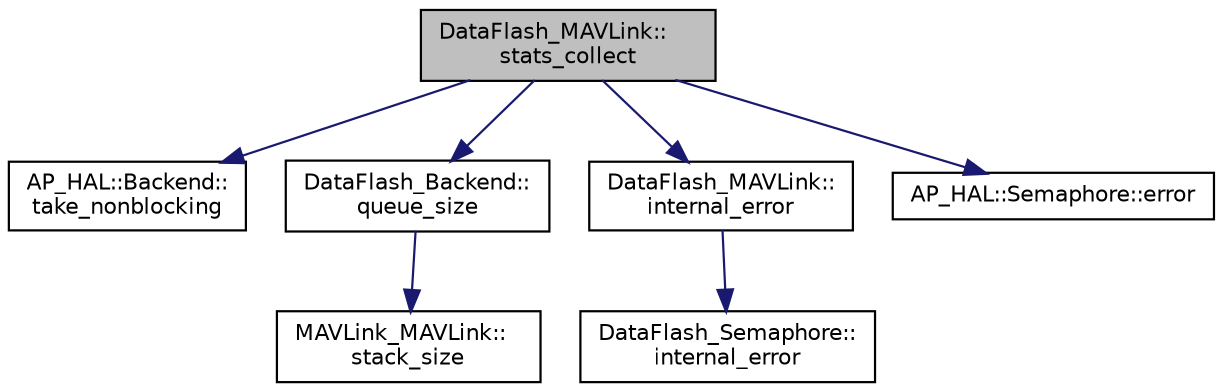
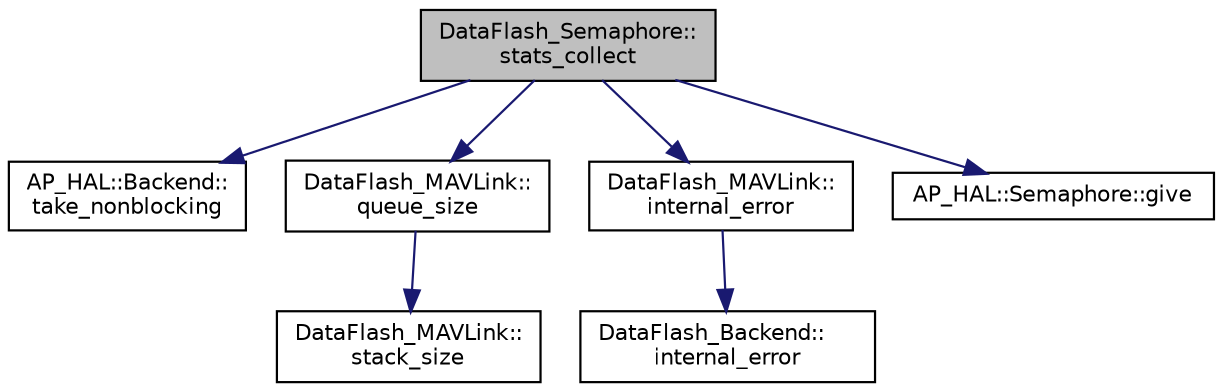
node "DataFlash_MAVLink:: stats_collect": label "DataFlash_MAVLink:: stats_collect" -> "DataFlash_Semaphore:: stats_collect"
node "DataFlash_Backend:: queue_size": label "DataFlash_Backend:: queue_size" -> "DataFlash_MAVLink:: queue_size"
node "AP_HAL::Semaphore::error": label "AP_HAL::Semaphore::error" -> "AP_HAL::Semaphore::give"
node "MAVLink_MAVLink:: stack_size": label "MAVLink_MAVLink:: stack_size" -> "DataFlash_MAVLink:: stack_size"
node "DataFlash_Semaphore:: internal_error": label "DataFlash_Semaphore:: internal_error" -> "DataFlash_Backend:: internal_error"
